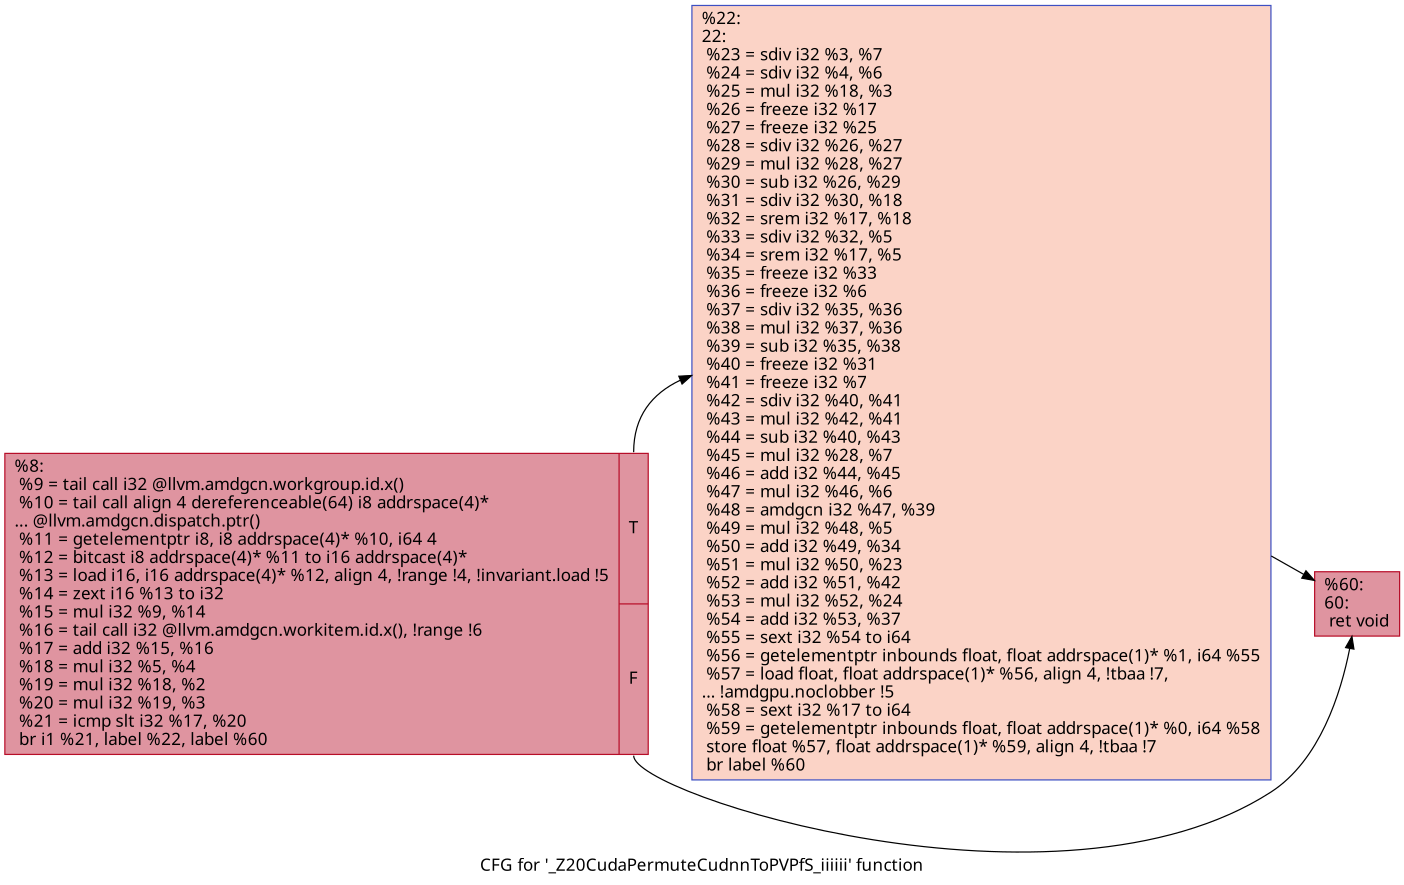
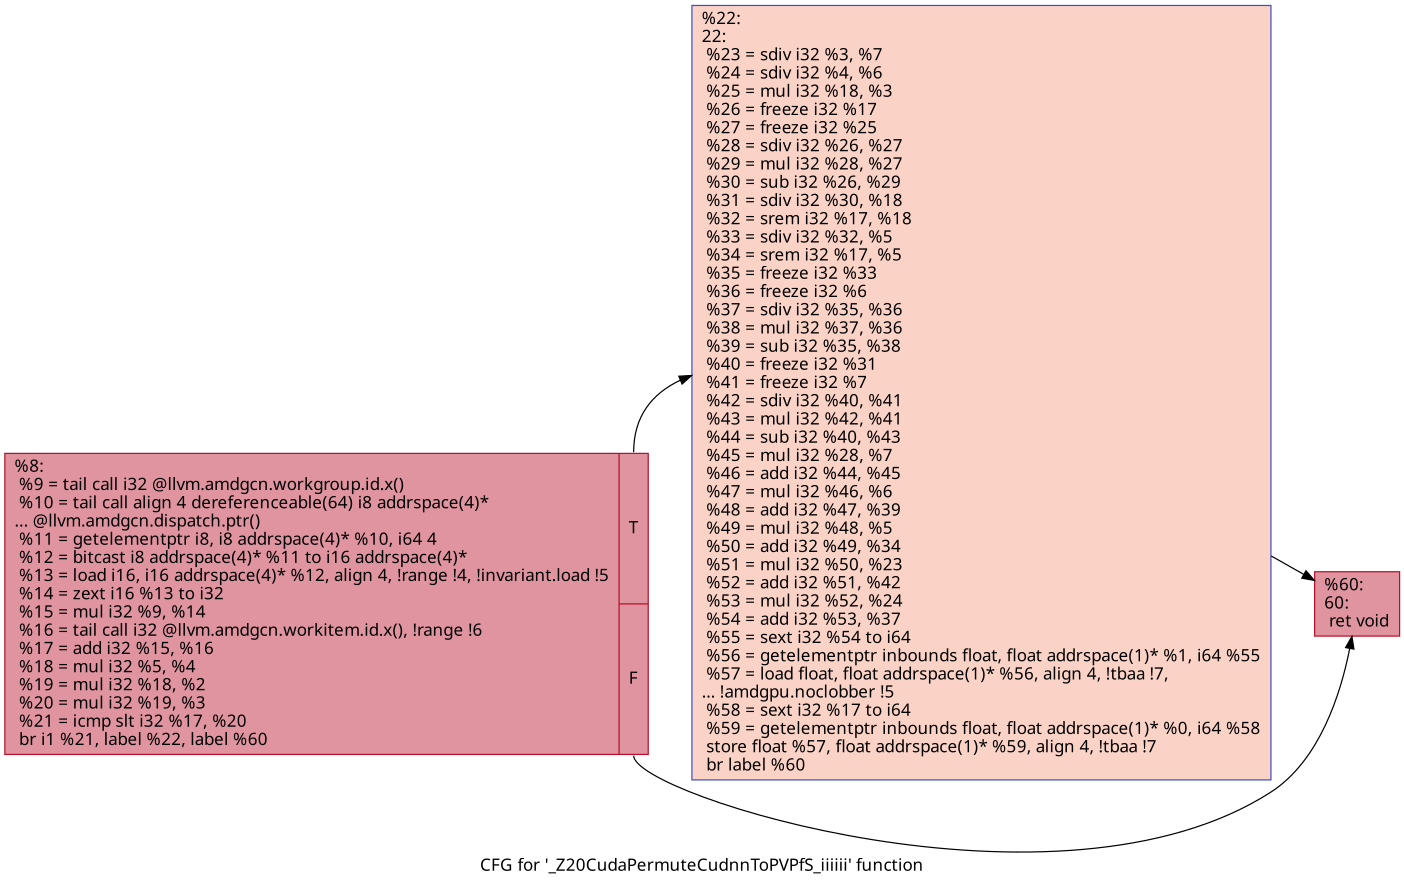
node "%22:": text "%48 = amdgcn i32 %47, %39" -> "%48 = add i32 %47, %39"
